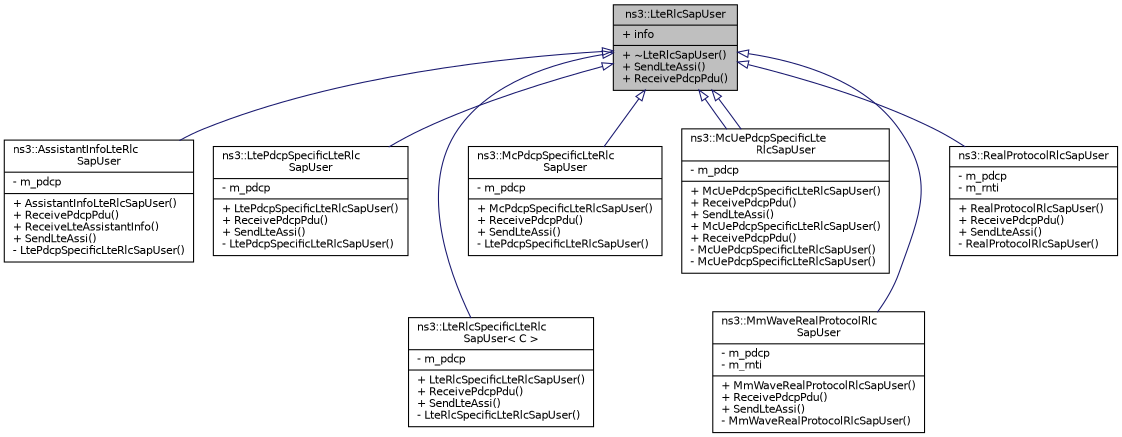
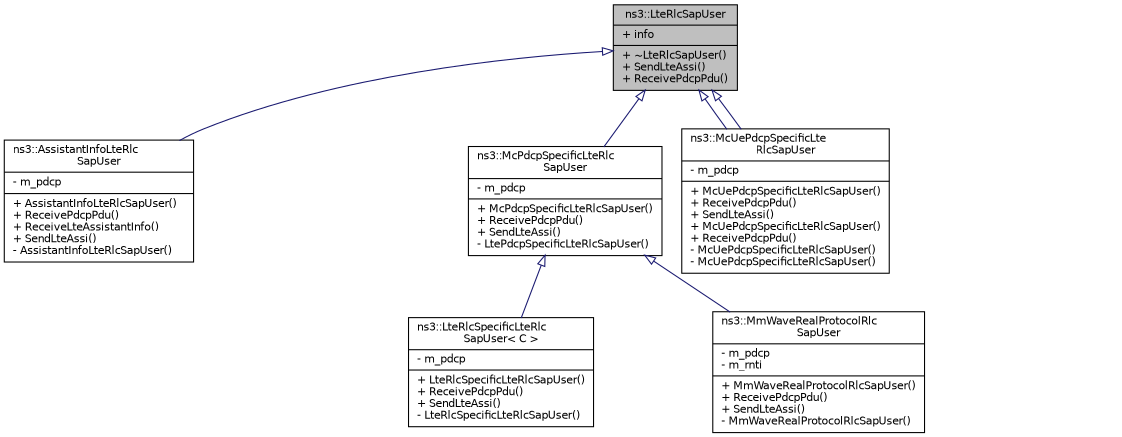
edge "ns3::MmWaveRealProtocolRlc" -> "ns3::LteRlcSapUser": now "ns3::MmWaveRealProtocolRlc" -> "ns3::McPdcpSpecificLteRlc"
edge "ns3::LteRlcSpecificLteRlc" -> "ns3::LteRlcSapUser": now "ns3::LteRlcSpecificLteRlc" -> "ns3::McPdcpSpecificLteRlc"
node "ns3::LtePdcpSpecificLteRlc": removed
node "ns3::RealProtocolRlcSapUser": removed
node "ns3::AssistantInfoLteRlc": text "- LtePdcpSpecificLteRlcSapUser()" -> "- AssistantInfoLteRlcSapUser()"
